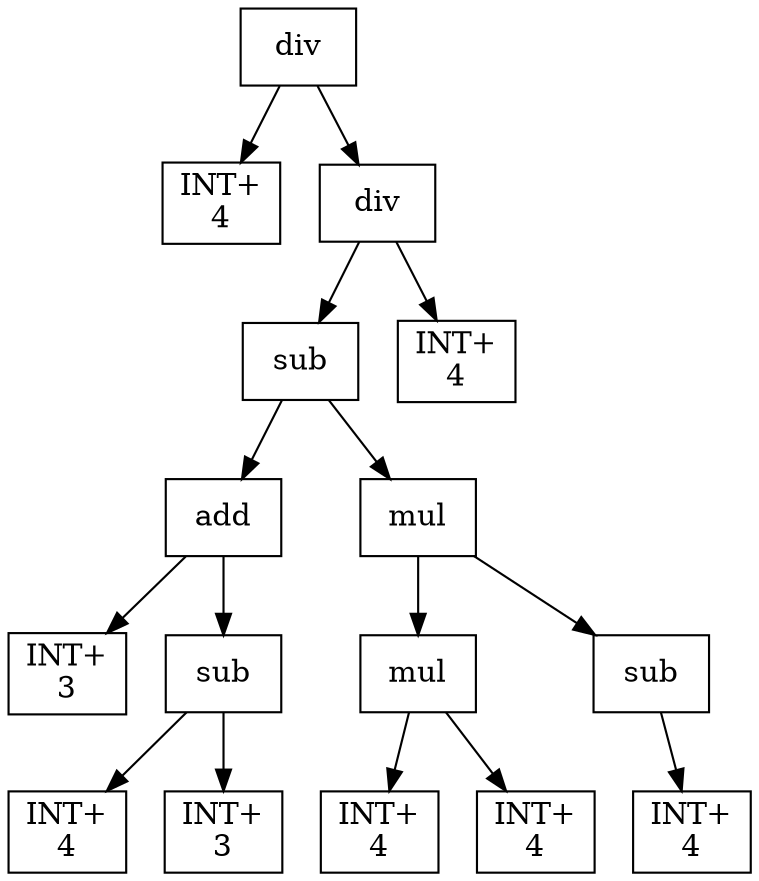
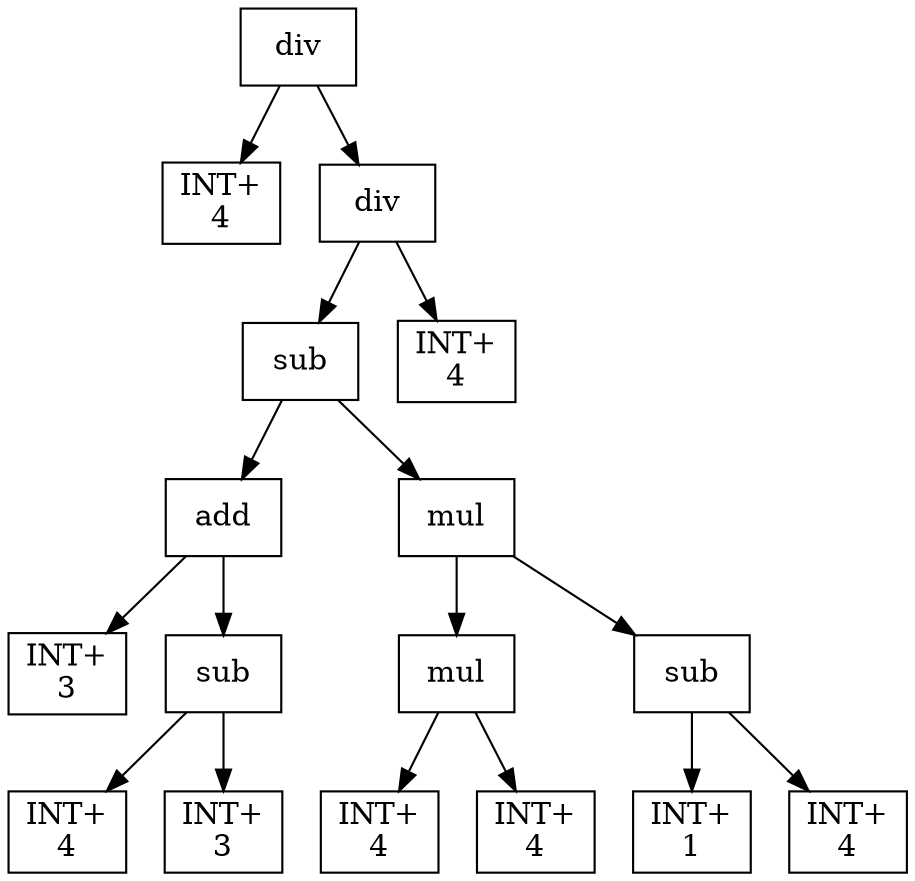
node "INT+ 1": added
